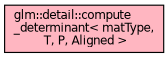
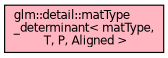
node "glm::detail::compute _determinant< matType, T, P, Aligned >": label "glm::detail::compute _determinant< matType, T, P, Aligned >" -> "glm::detail::matType _determinant< matType, T, P, Aligned >"
